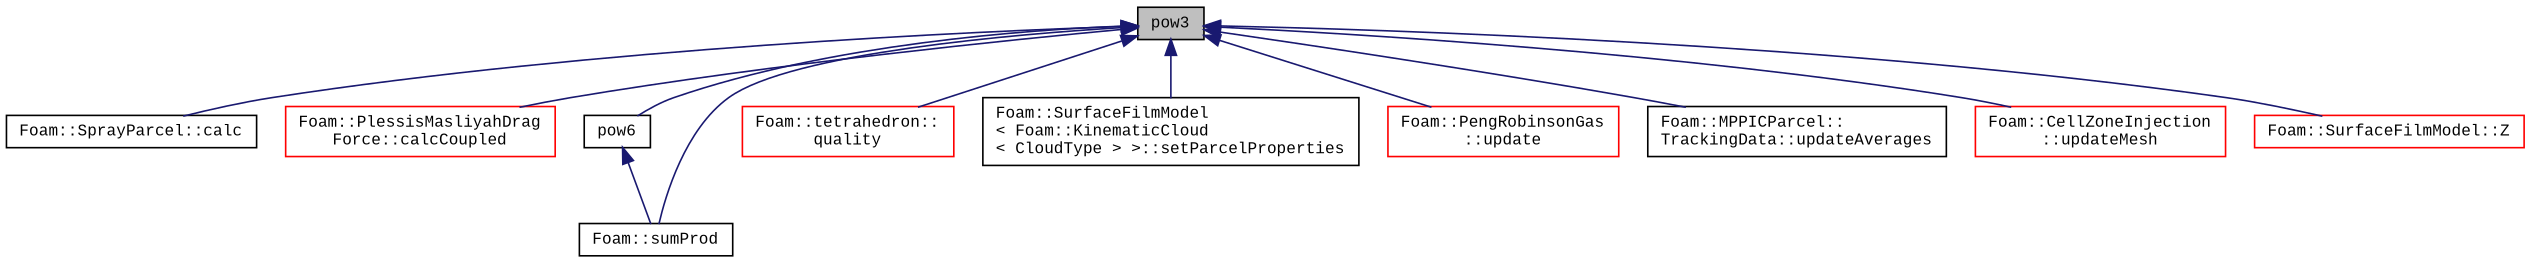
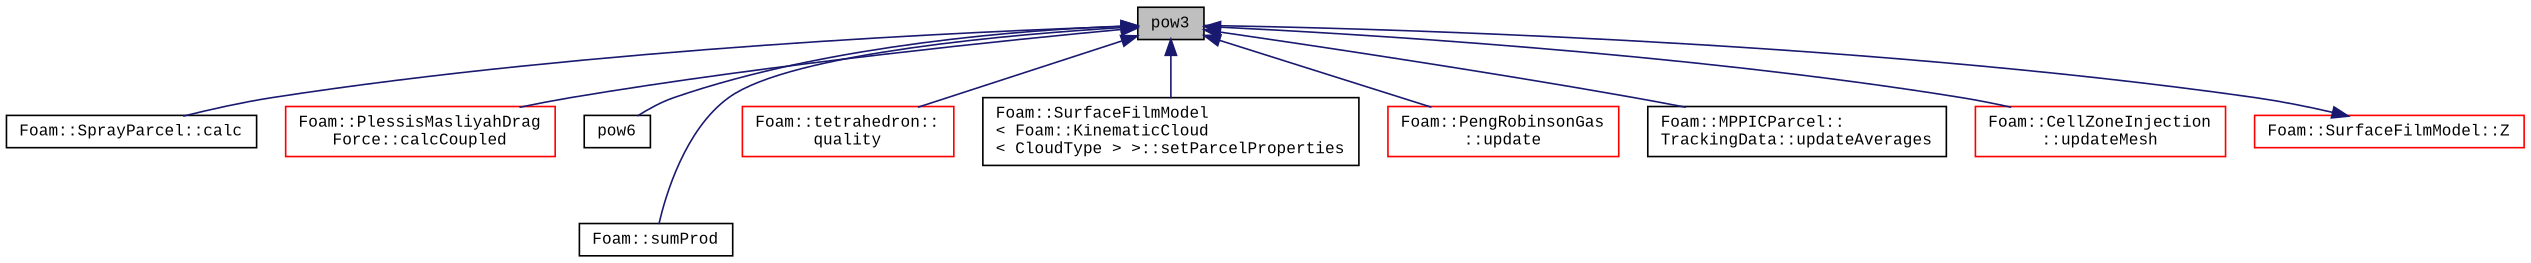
edge "Foam::SurfaceFilmModel::Z" -> "pow3": reversed
edge "Foam::sumProd" -> "pow6": removed
